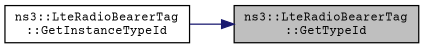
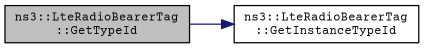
edge "ns3::LteRadioBearerTag ::GetInstanceTypeId" -> "ns3::LteRadioBearerTag ::GetTypeId": reversed
